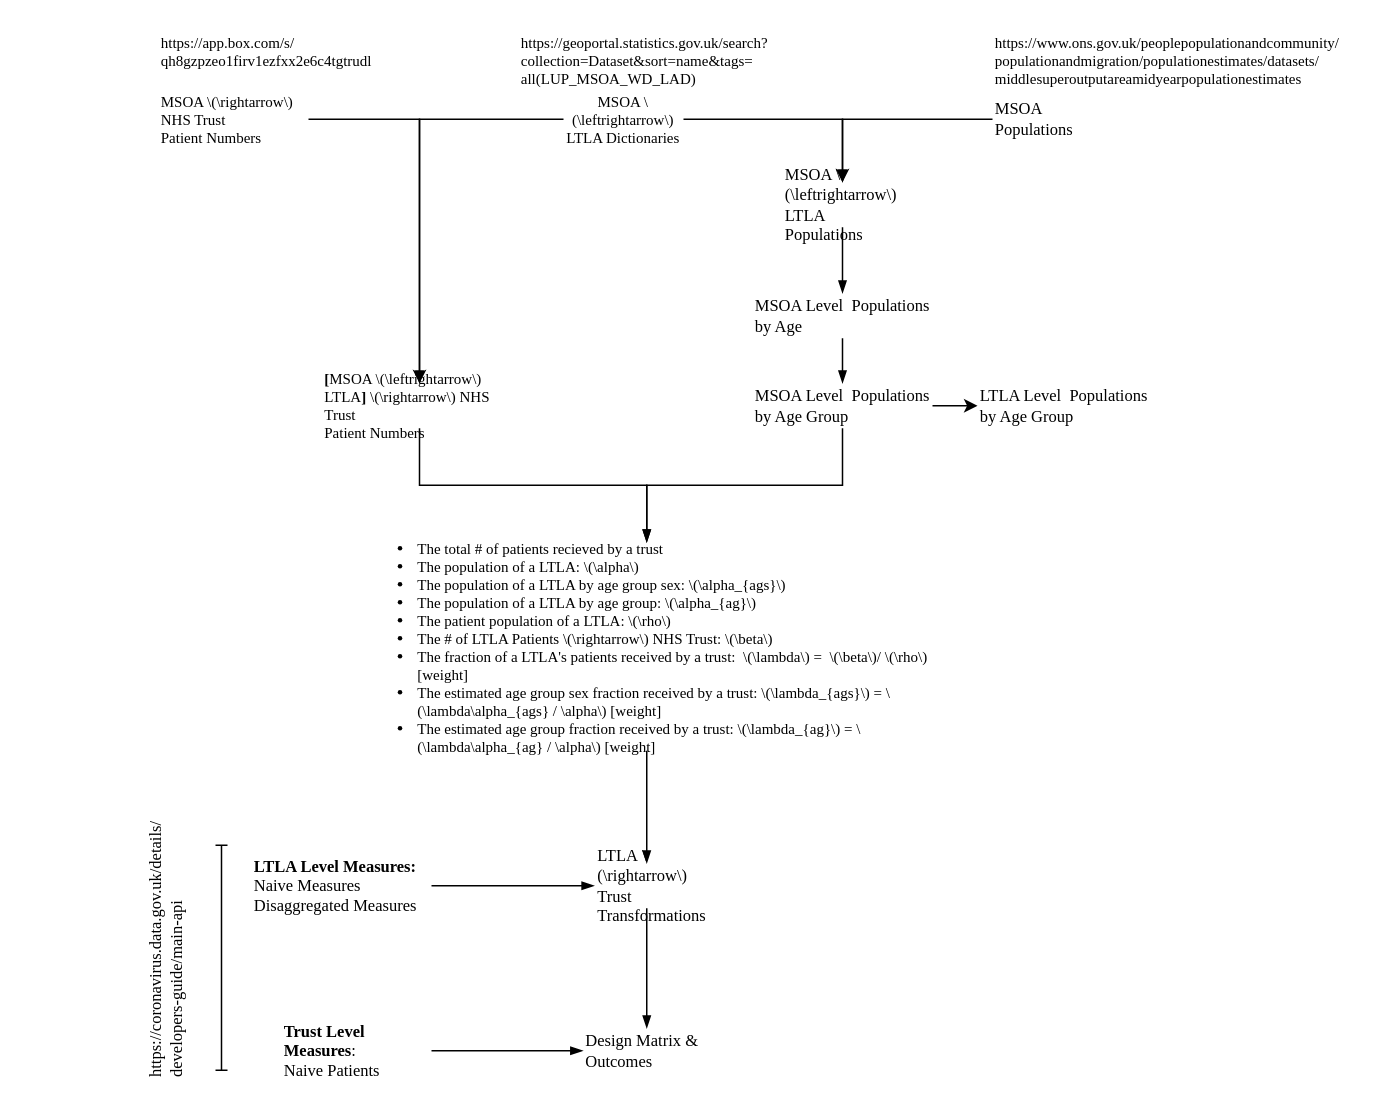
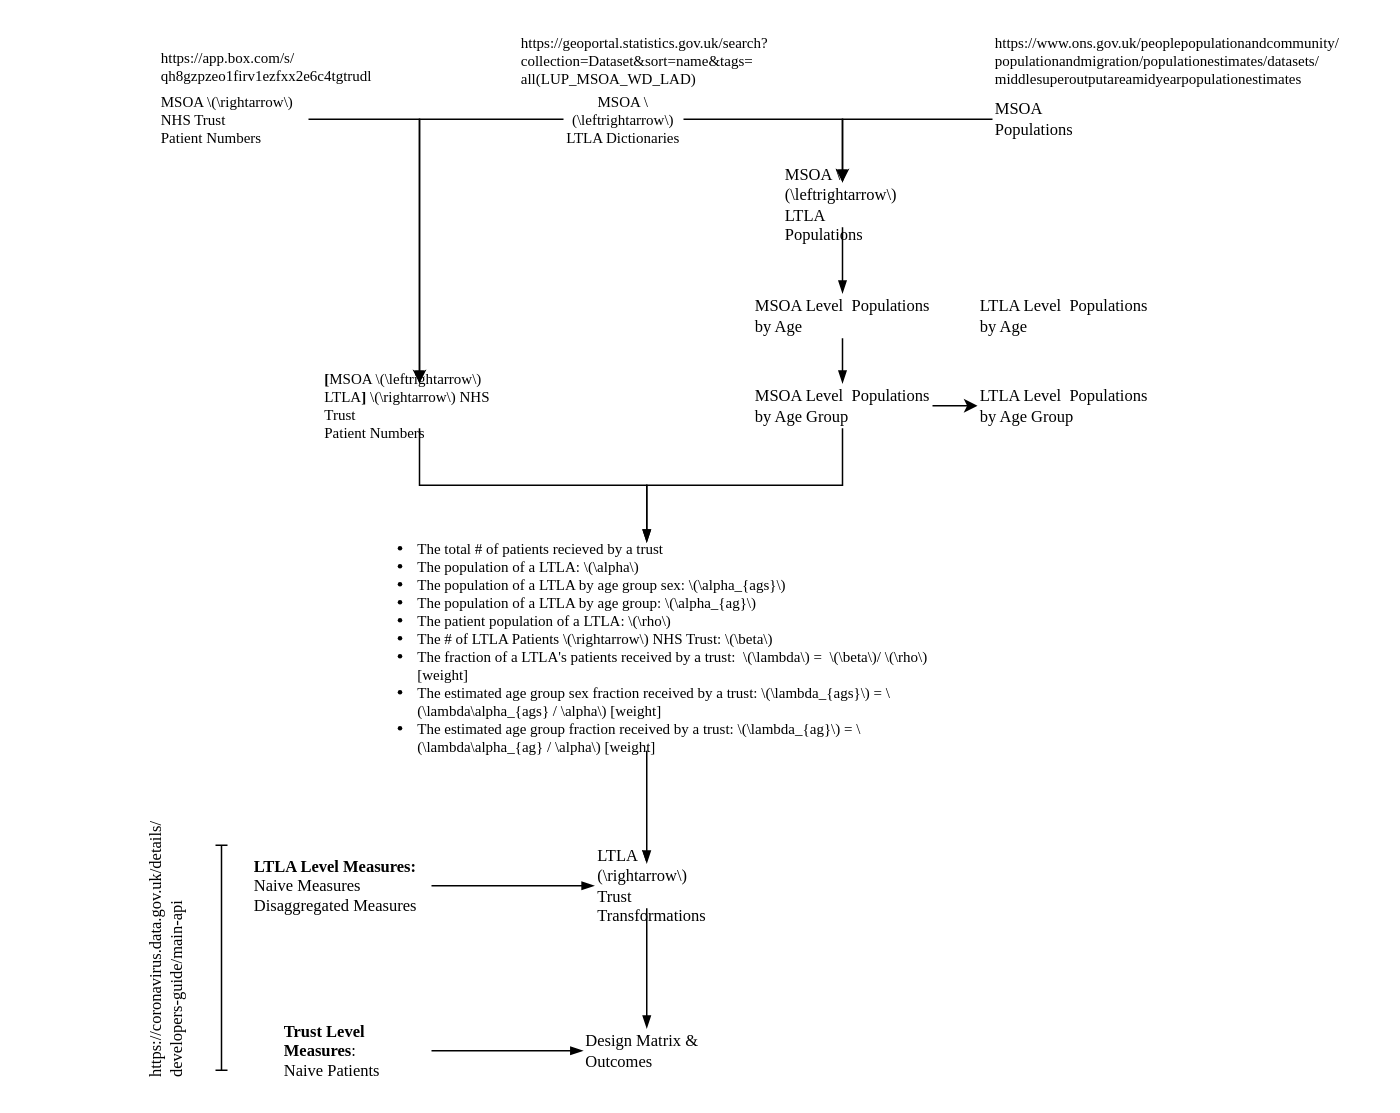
node "https://app.box.com/s/qh8gzpzeo1firv1ezfxx2e6c4tgtrudl": moved (293, 52) -> (293, 67)
node "LTLA Level Populations by Age": added
